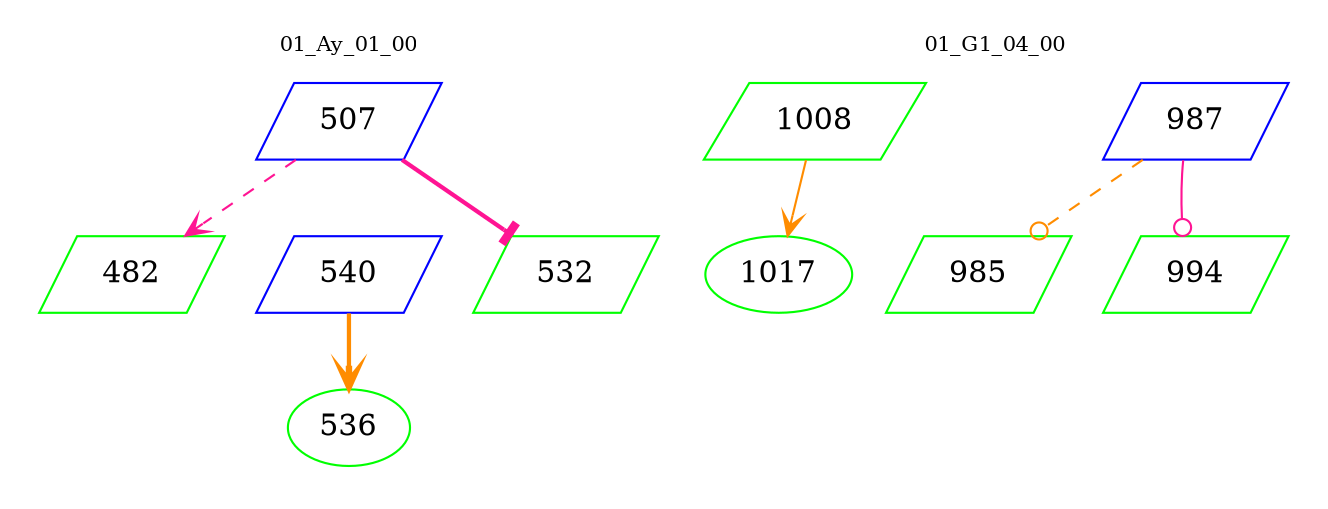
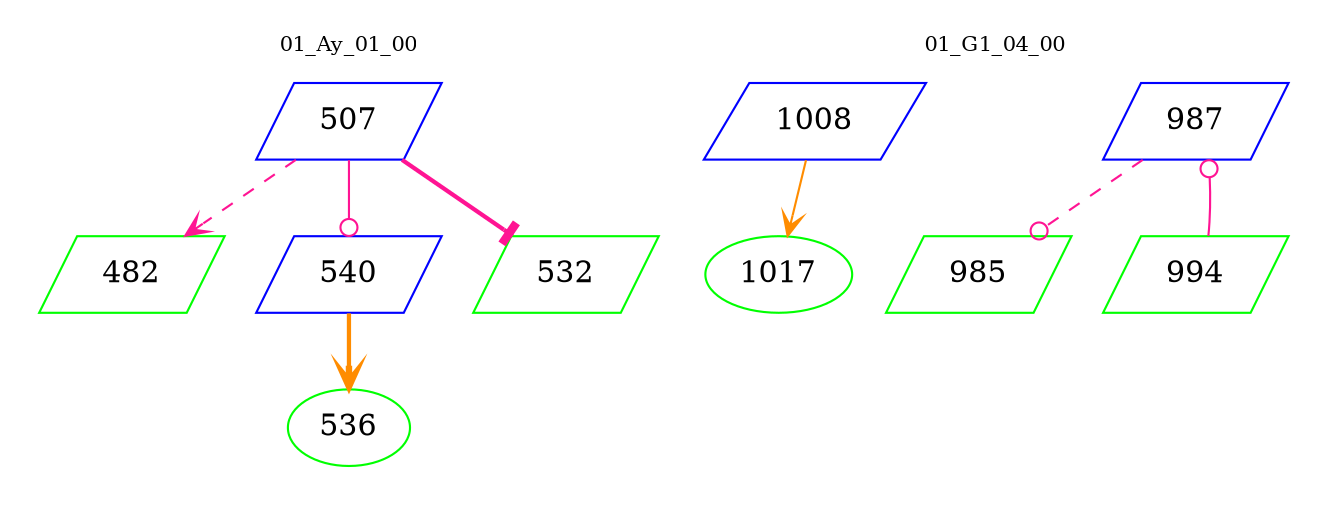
node "1008": color green -> blue
edge "507" -> "540": added
edge "987" -> "994": reversed
edge "987" -> "985": color darkorange -> deeppink
